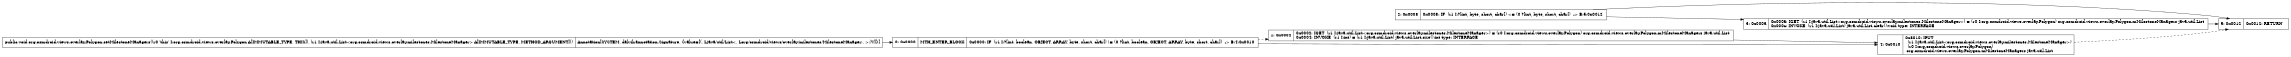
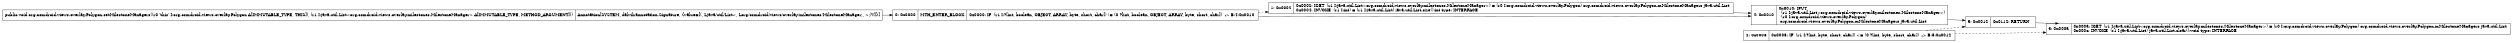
edge "2: 0x0008" -> "5: 0x0012": style solid -> dashed
edge "2: 0x0008" -> "3: 0x000a": style solid -> dashed
edge "3: 0x000a" -> "5: 0x0012": reversed
node "5: 0x0012": text "0x0012: RETURN" -> "0x0112: RETURN"
edge "4: 0x0010" -> "5: 0x0012": style dashed -> solid
